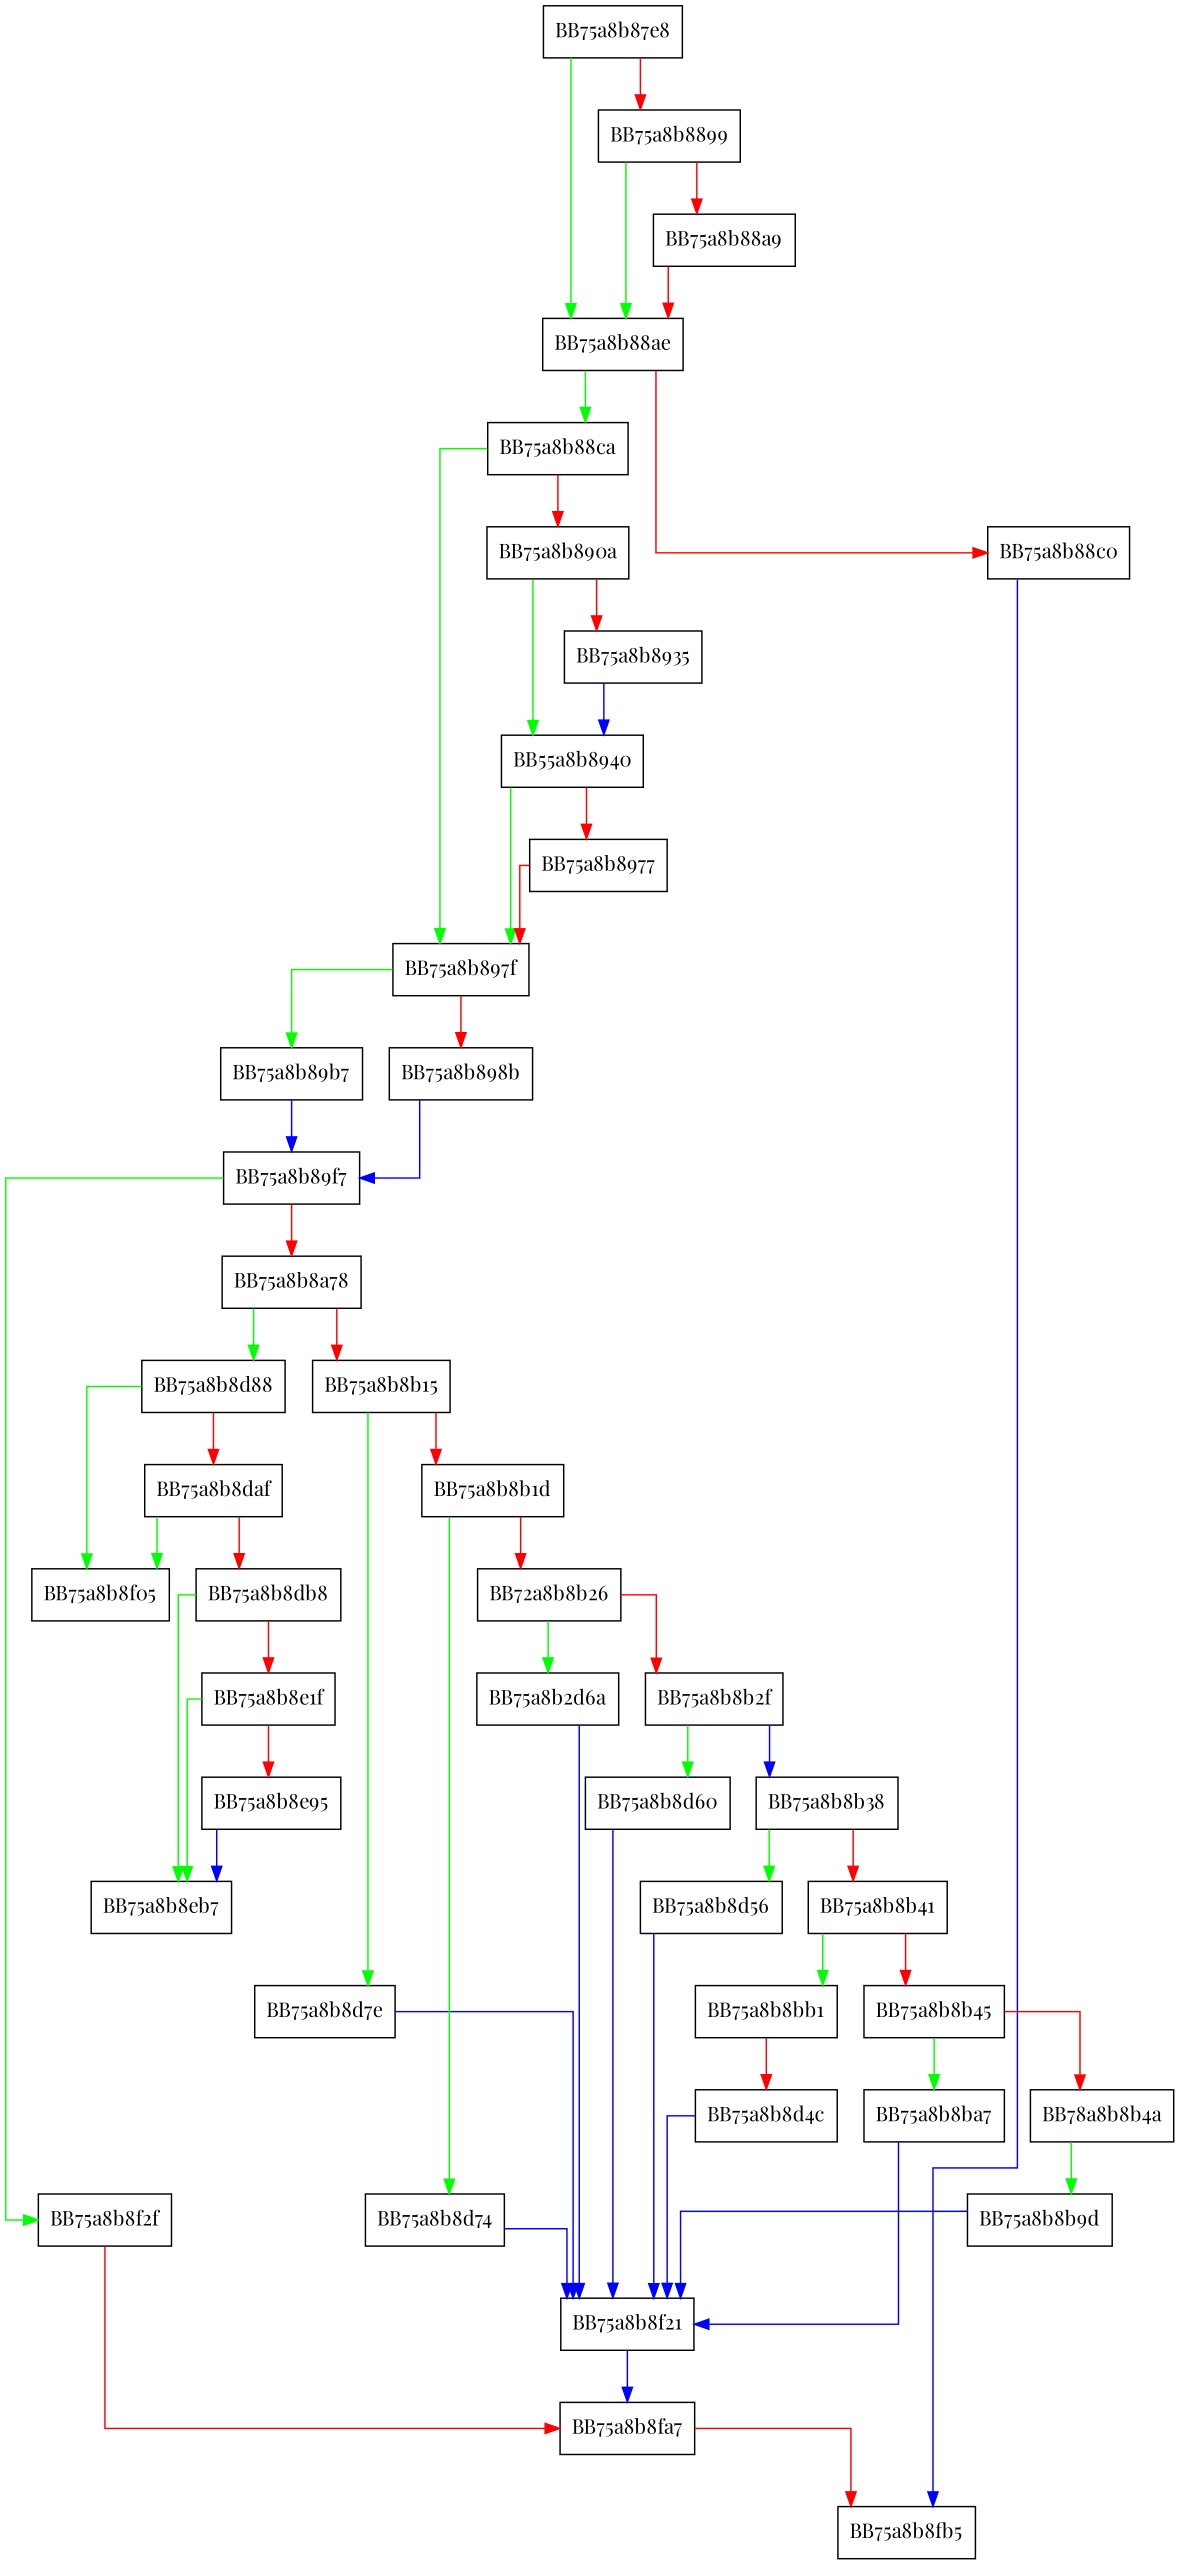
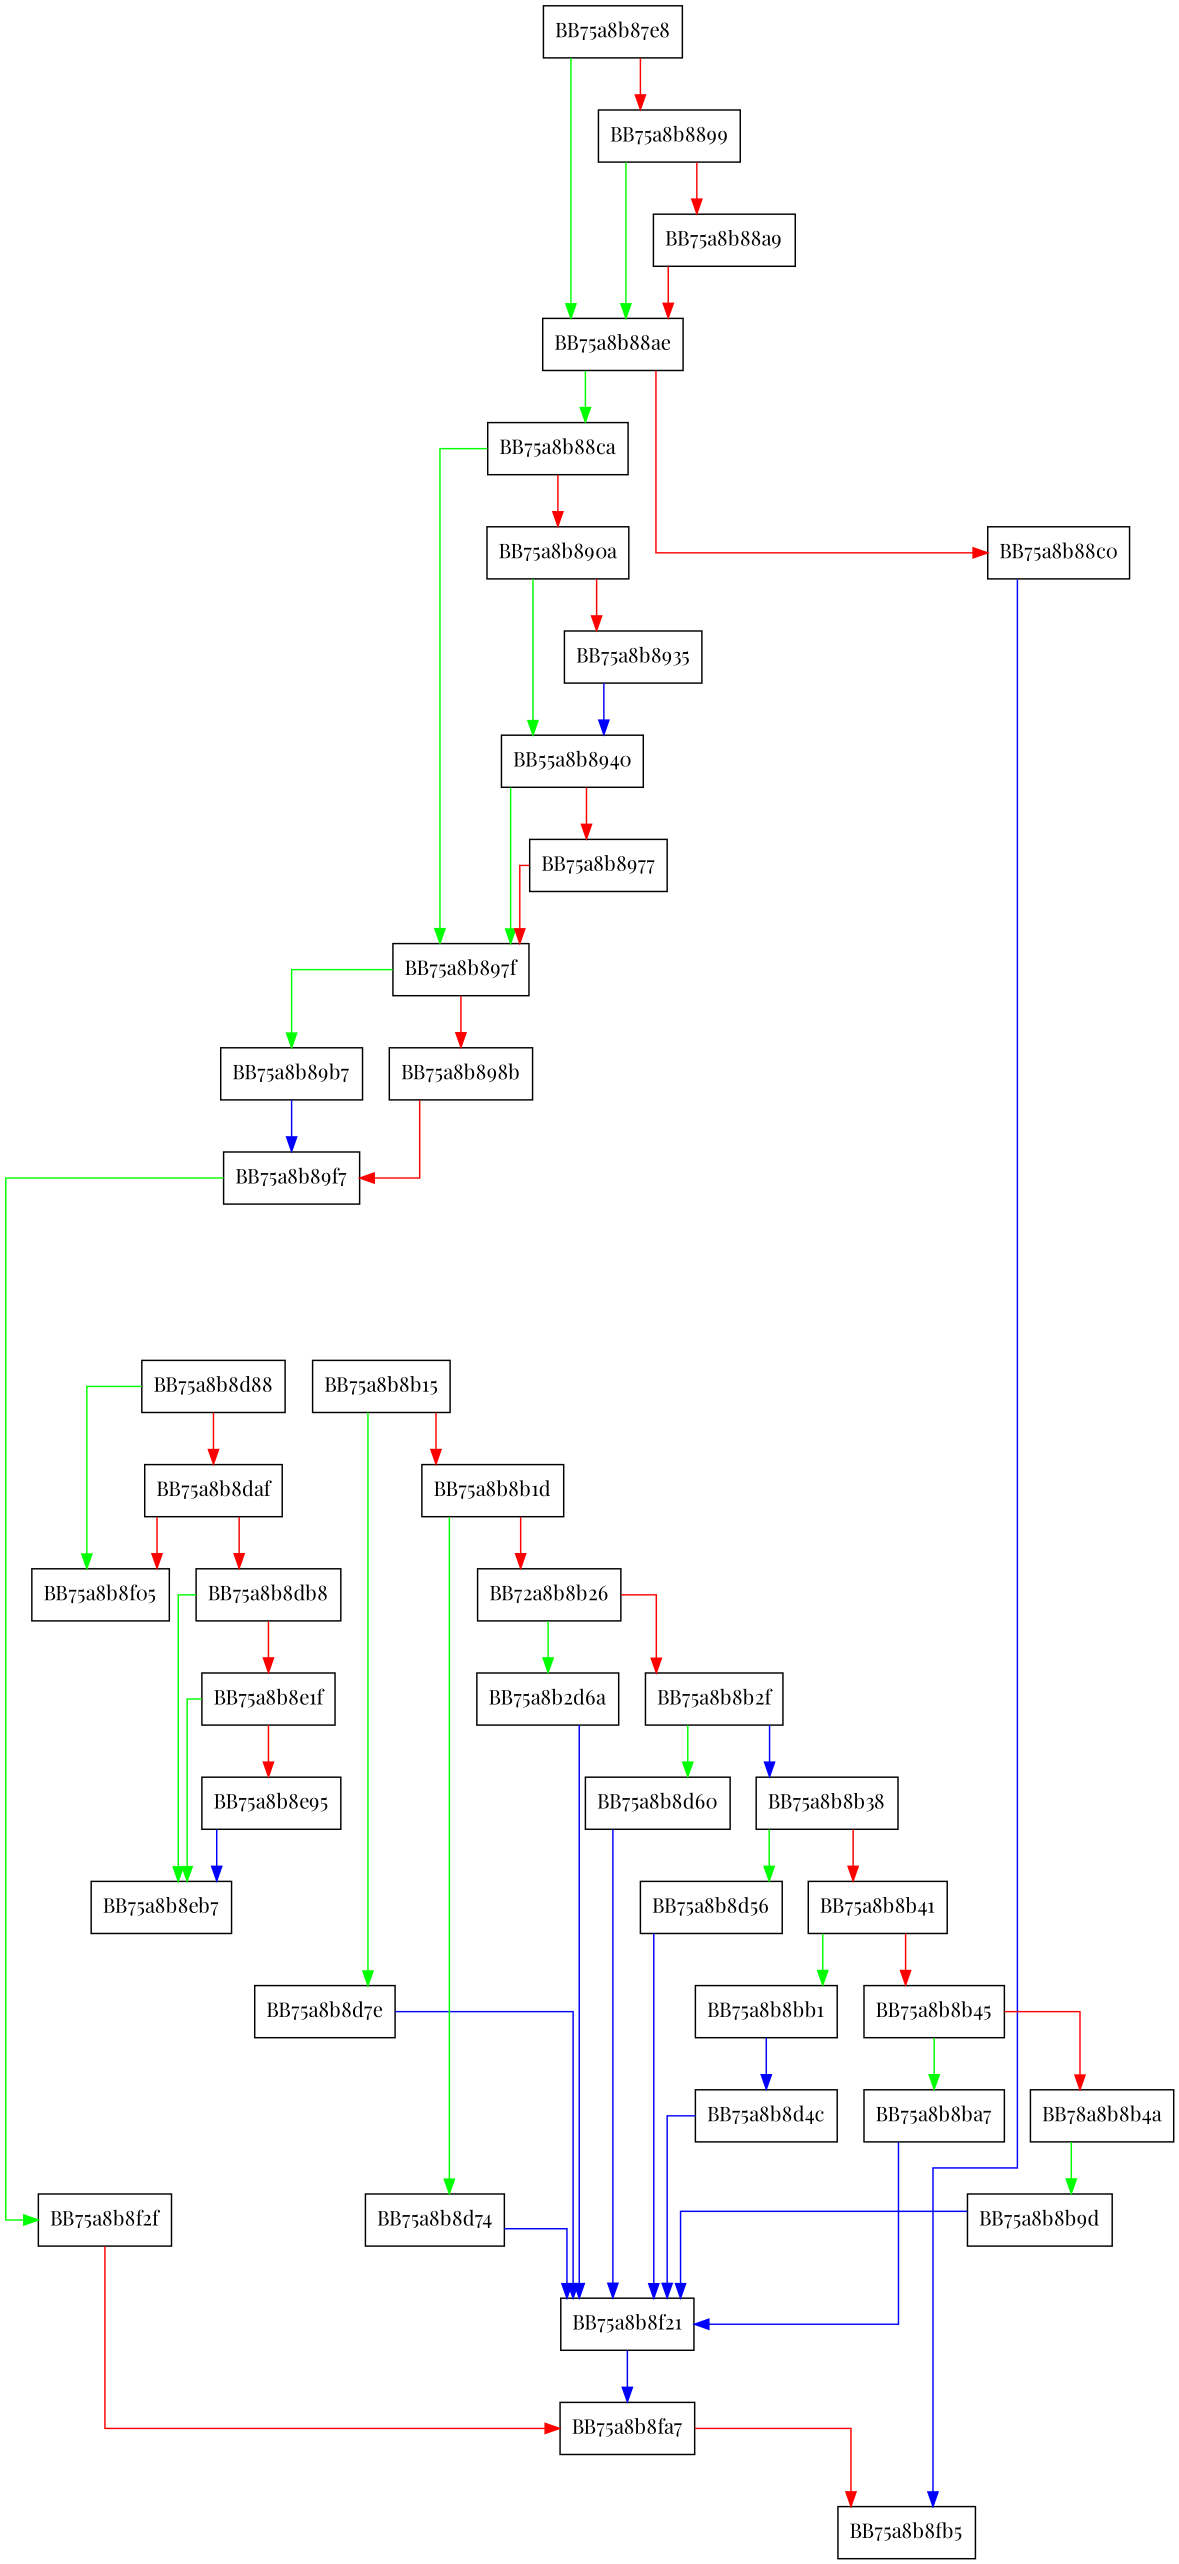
edge "BB75a8b898b" -> "BB75a8b89f7": color blue -> red
node "BB75a8b8a78": removed
edge "BB75a8b8daf" -> "BB75a8b8f05": color green -> red
edge "BB75a8b8bb1" -> "BB75a8b8d4c": color red -> blue
